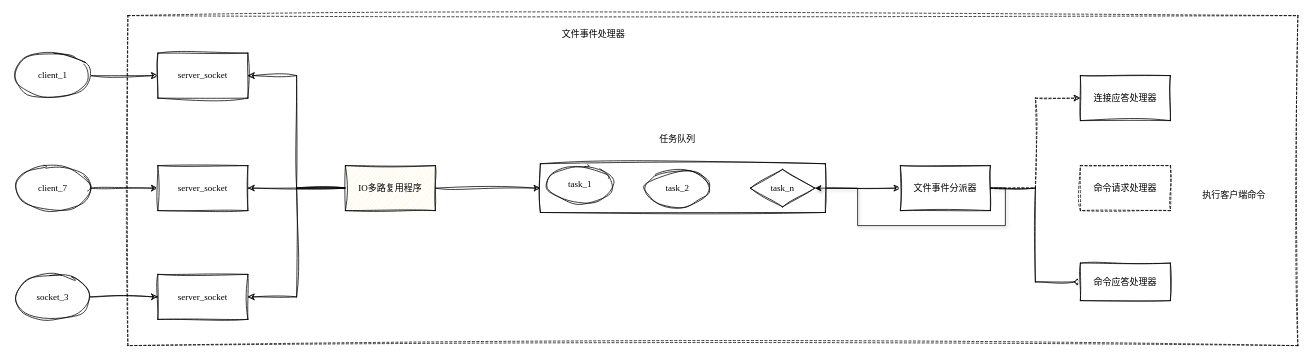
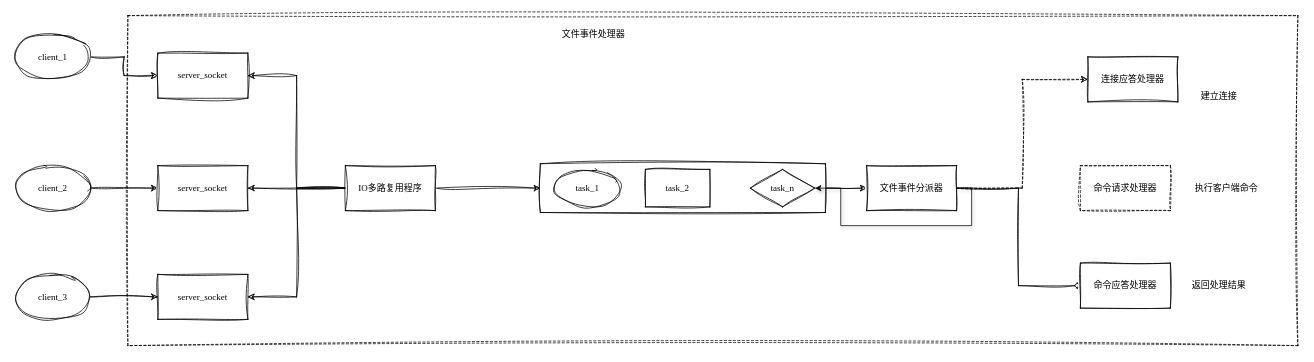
node "client_1": moved (53, 75) -> (53, 57)
node "建立连接": added
node "连接应答处理器": moved (1125, 98) -> (1133, 79)
node "任务队列": removed
node "task_1": moved (580, 184) -> (588, 188)
node "client_7": label "client_7" -> "client_2"
node "IO多路复用程序": fillcolor #fff2cc -> #ffffff
node "task_2": shape ellipse -> rectangle
node "文件事件分派器": moved (945, 188) -> (912, 188)
node "执行客户端命令": moved (1234, 195) -> (1227, 188)
node "命令应答处理器": size 90x38 -> 90x45
node "返回处理结果": added
node "socket_3": label "socket_3" -> "client_3"
